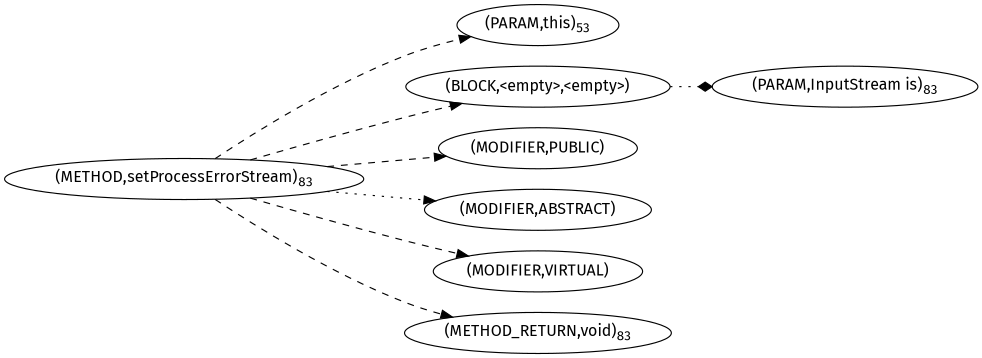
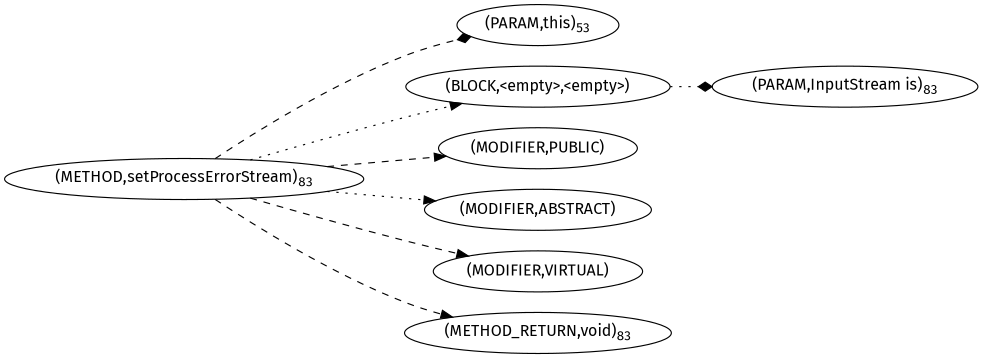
edge "(METHOD,setProcessErrorStream)" -> "(PARAM,this)": arrowhead normal -> diamond
edge "(METHOD,setProcessErrorStream)" -> "(BLOCK,<empty>,<empty>)": style dashed -> dotted
